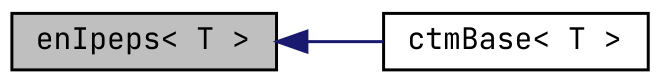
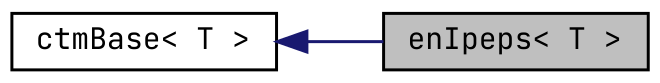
edge "ctmBase< T >" -> "enIpeps< T >": reversed
